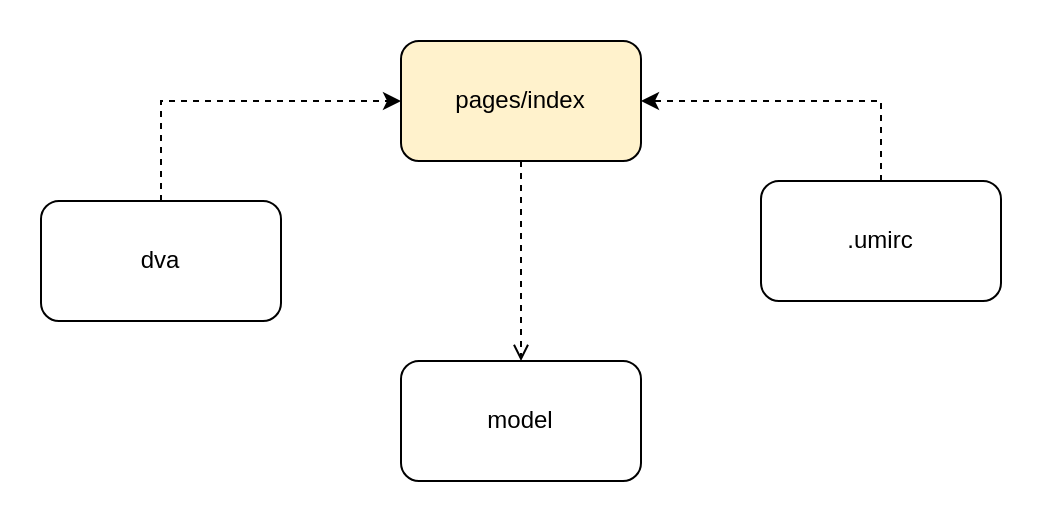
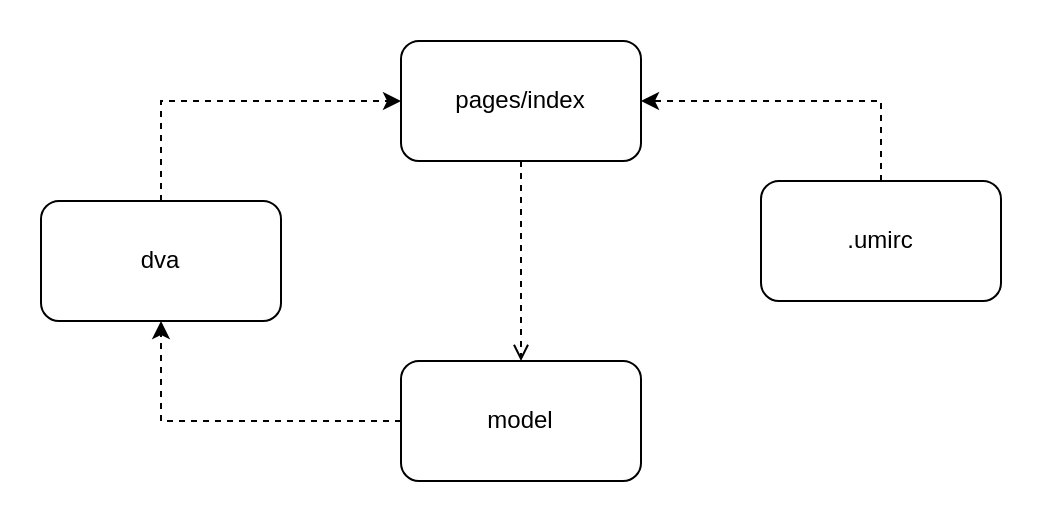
node "pages/index": fillcolor #fff2cc -> #ffffff
edge "model" -> "dva": added
